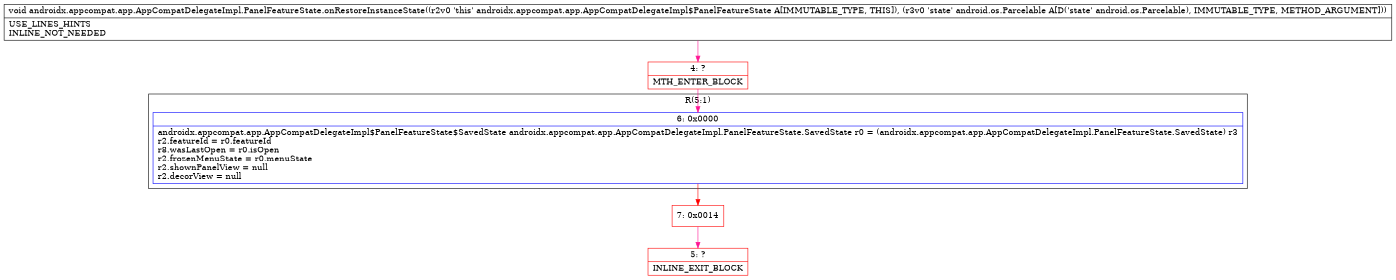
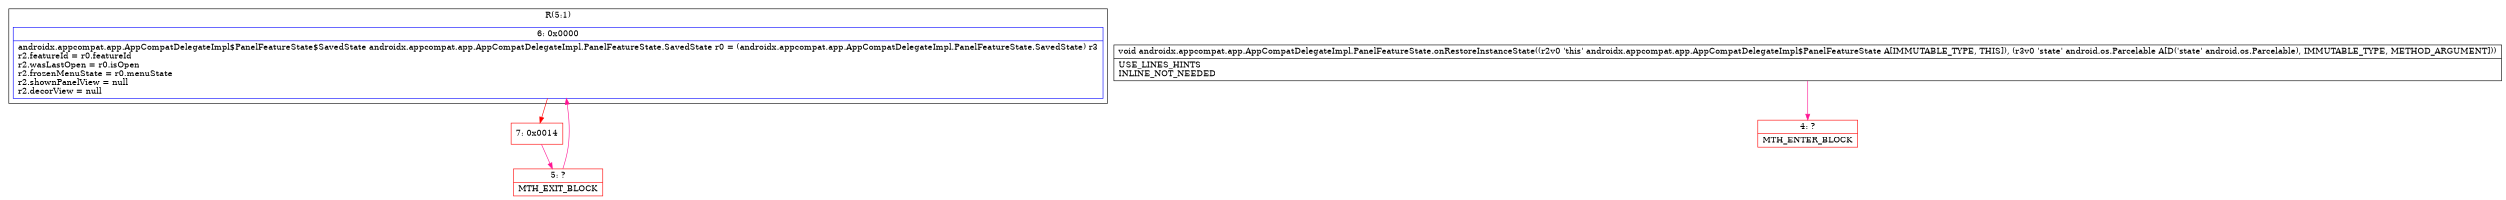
edge "4: ?" -> "6: 0x0000": now "5: ?" -> "6: 0x0000"
node "6: 0x0000": text "r8.wasLastOpen = r0.isOpen" -> "r2.wasLastOpen = r0.isOpen"
node "5: ?": text "INLINE_EXIT_BLOCK" -> "MTH_EXIT_BLOCK"
